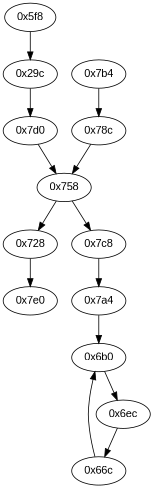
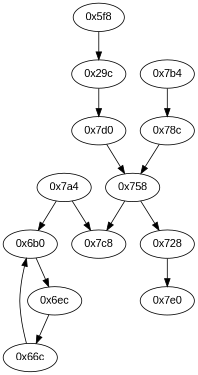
edge "0x7c8" -> "0x7a4": reversed
